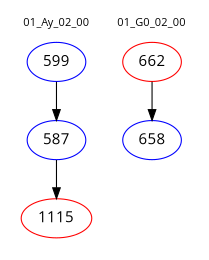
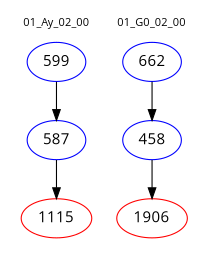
node "662": color red -> blue
node "658": label "658" -> "458"
node "1906": added
